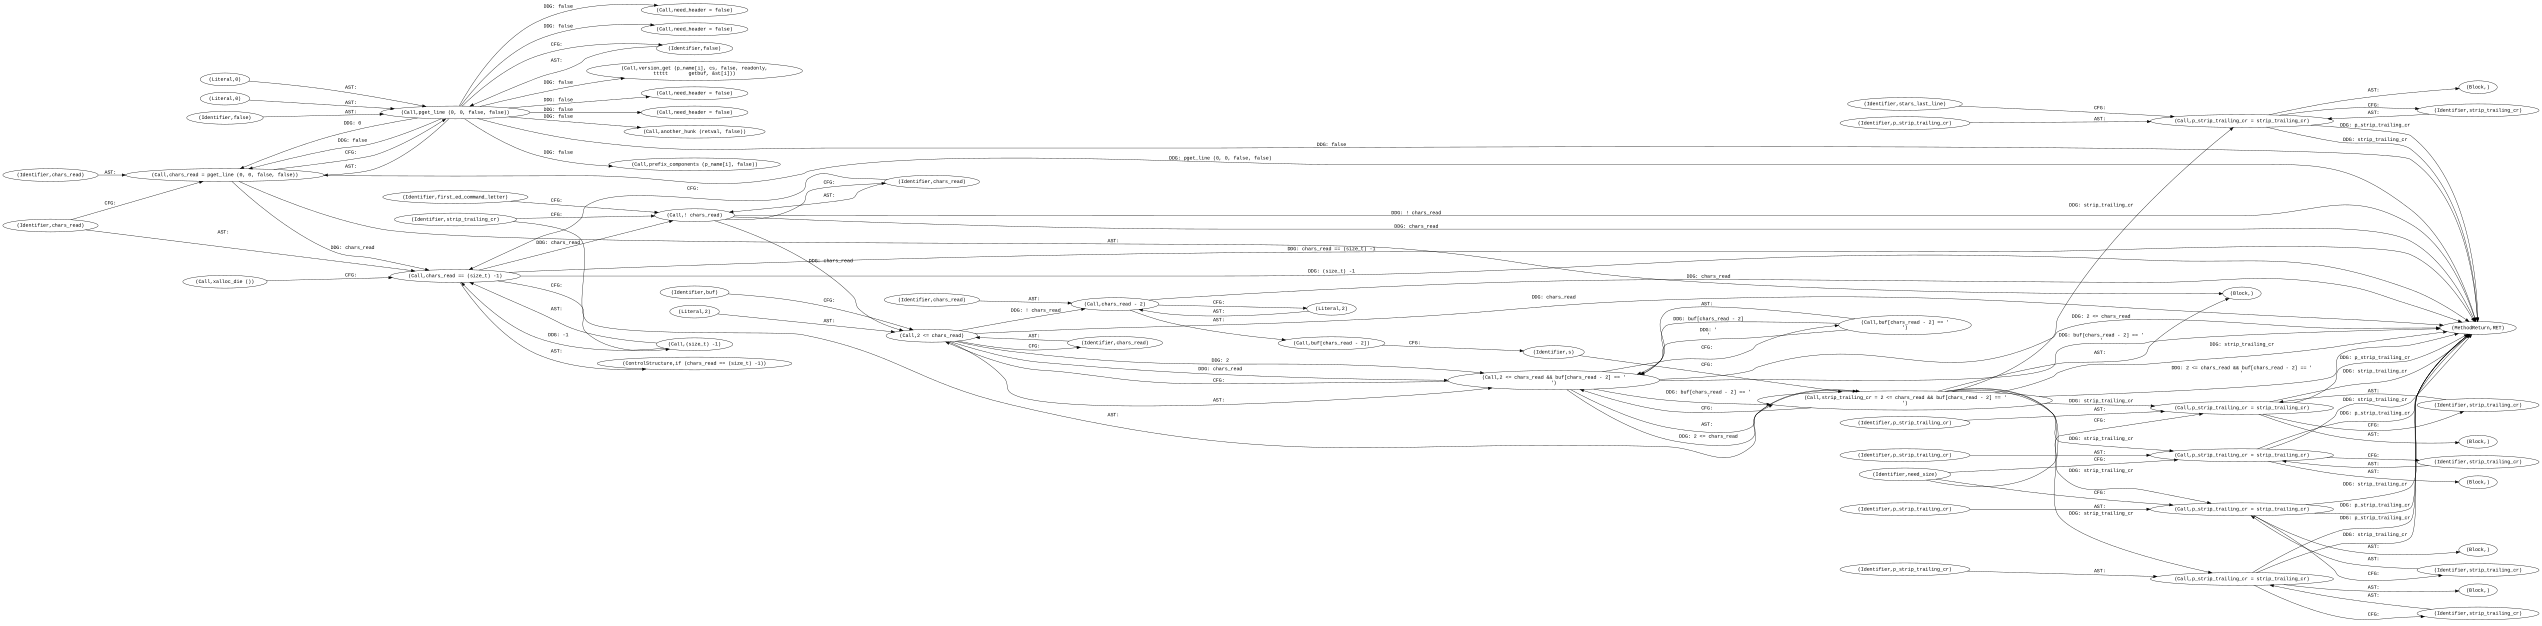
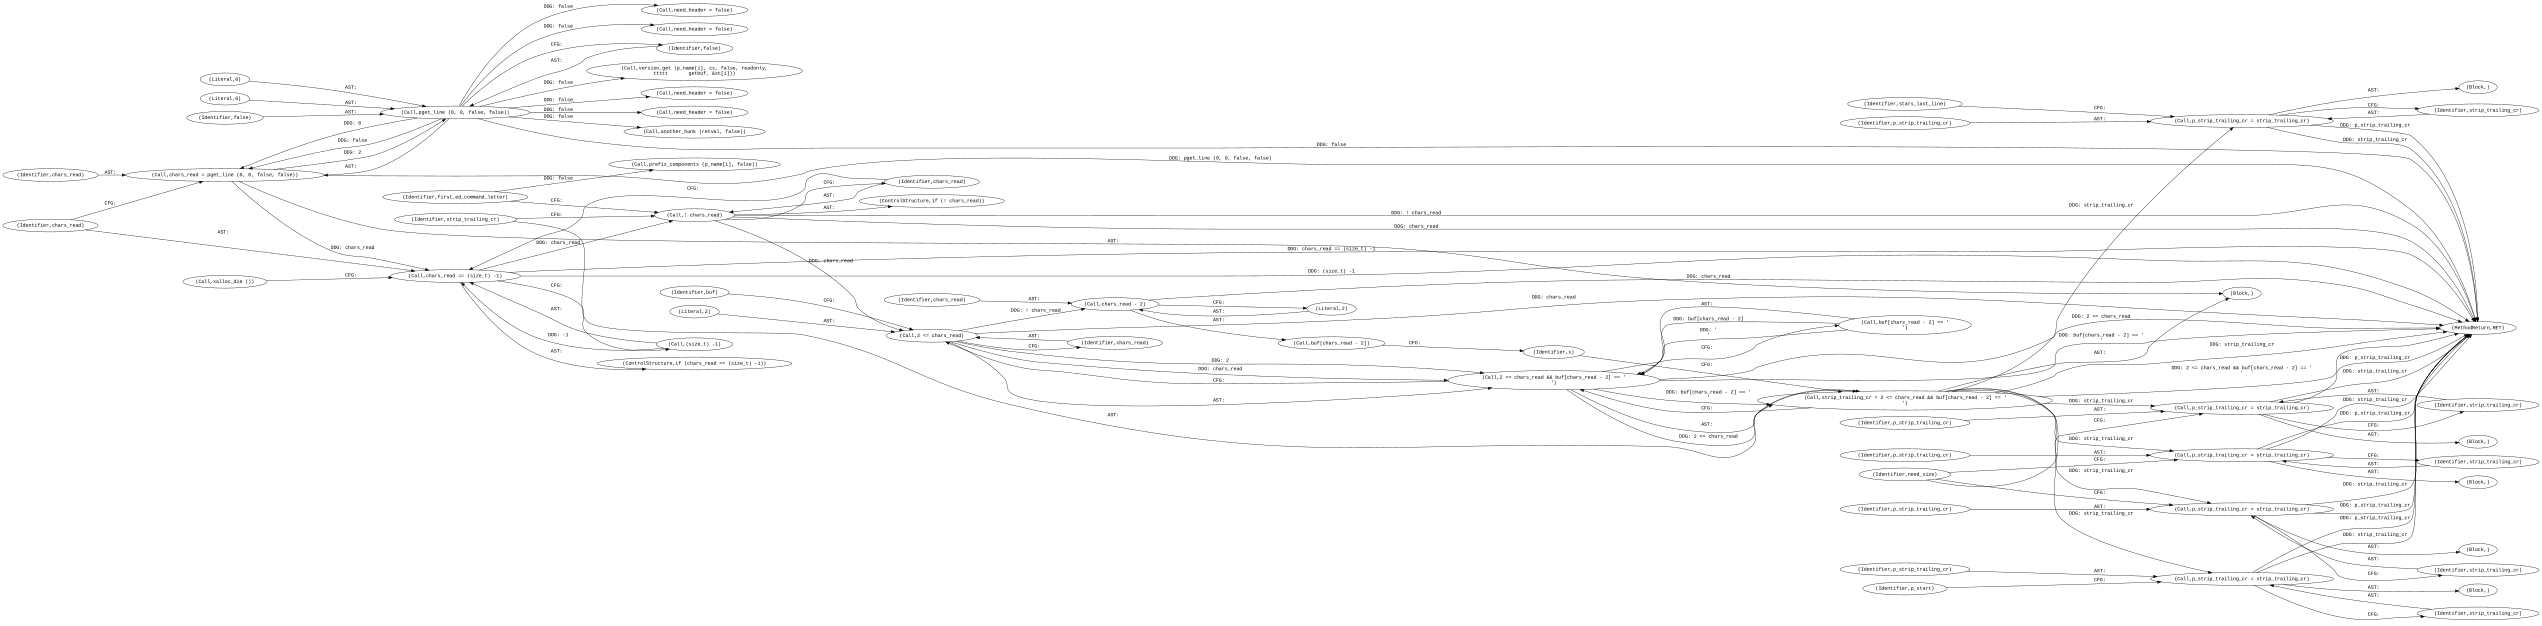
edge "(Call,chars_read = pget_line (0, 0, false, false))" -> "(Call,pget_line (0, 0, false, false))": label "CFG: " -> "DDG: 2"
edge "(Call,pget_line (0, 0, false, false))" -> "(Call,prefix_components (p_name[i], false))": now "(Identifier,first_ed_command_letter)" -> "(Call,prefix_components (p_name[i], false))"
node "(ControlStructure,if (! chars_read))": added
node "(Identifier,p_start)": added
